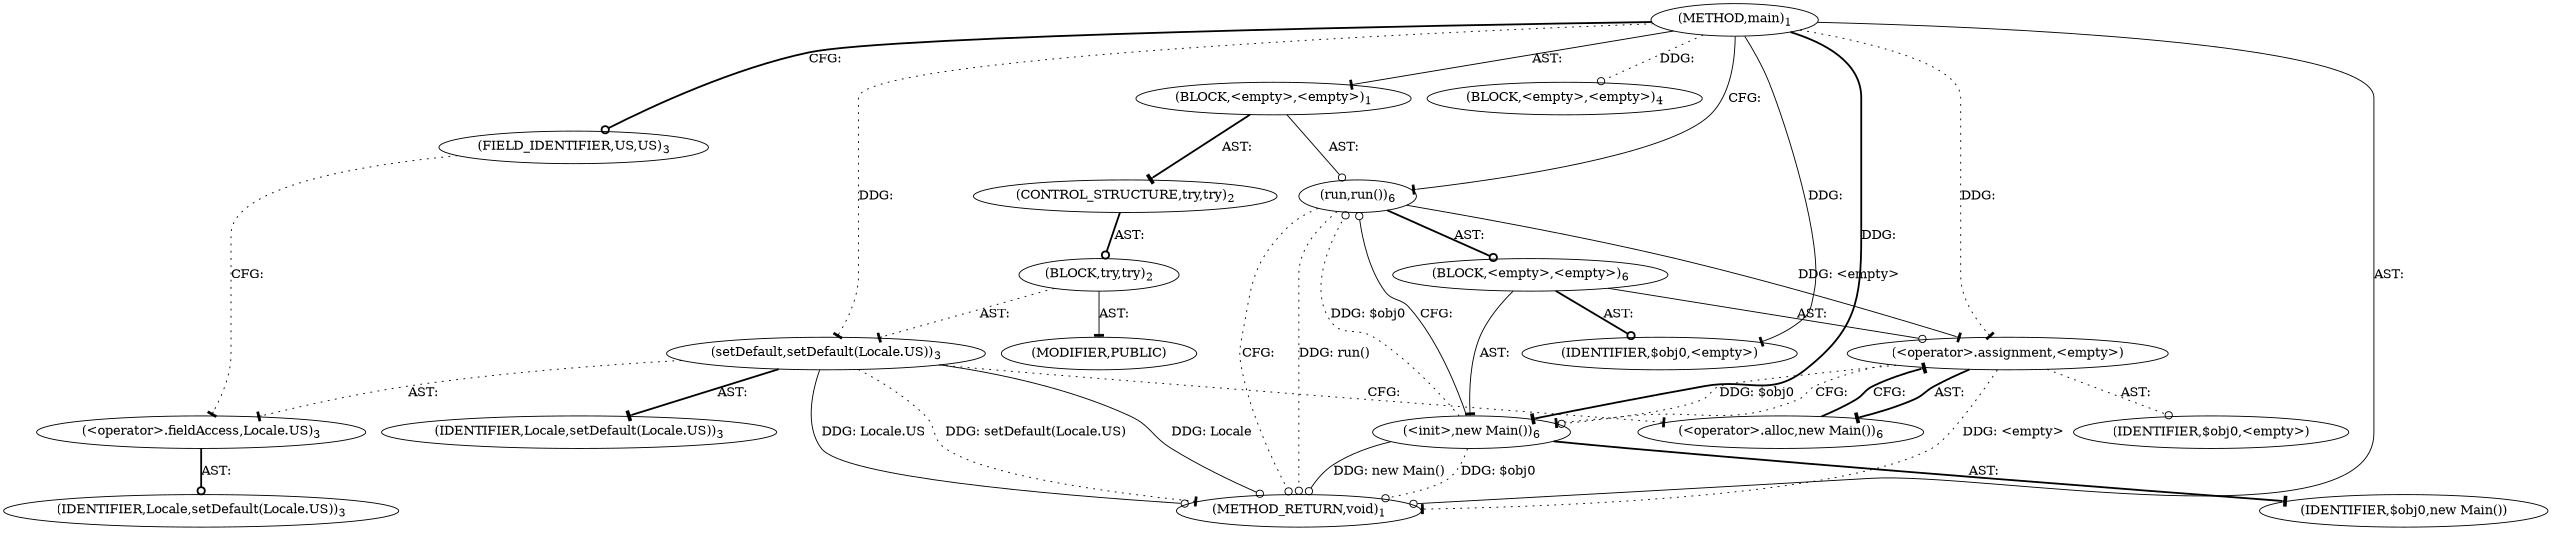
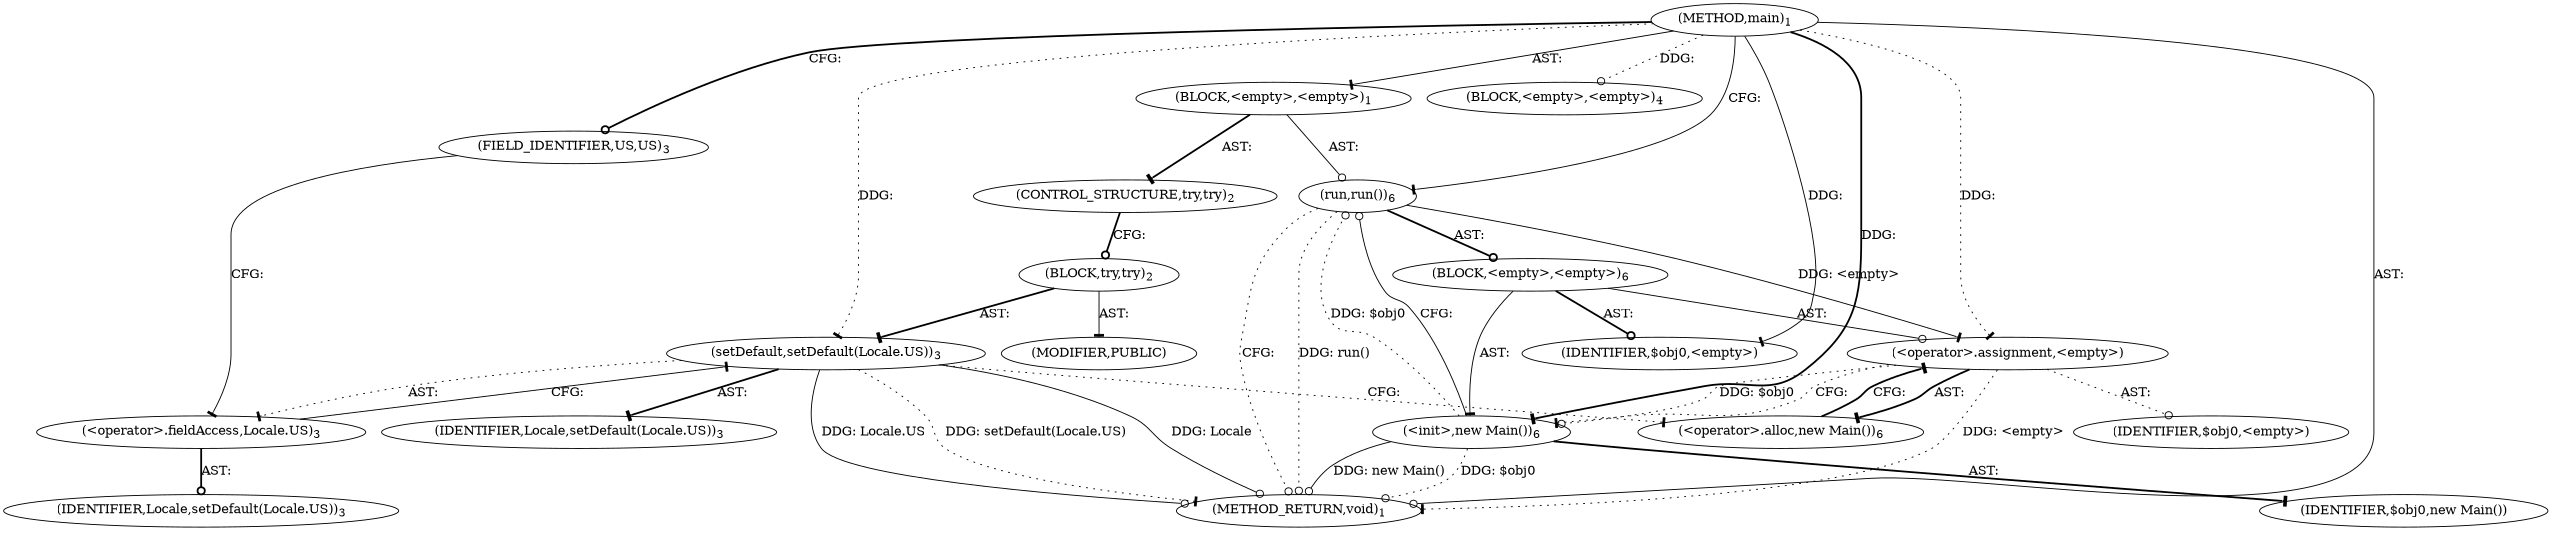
edge "(FIELD_IDENTIFIER,US,US)" -> "(<operator>.fieldAccess,Locale.US)": style dotted -> solid
edge "(CONTROL_STRUCTURE,try,try)" -> "(BLOCK,try,try)": label "AST: " -> "CFG: "
edge "(BLOCK,try,try)" -> "(setDefault,setDefault(Locale.US))": style dotted -> bold
edge "(<operator>.fieldAccess,Locale.US)" -> "(setDefault,setDefault(Locale.US))": added, label "CFG:"
